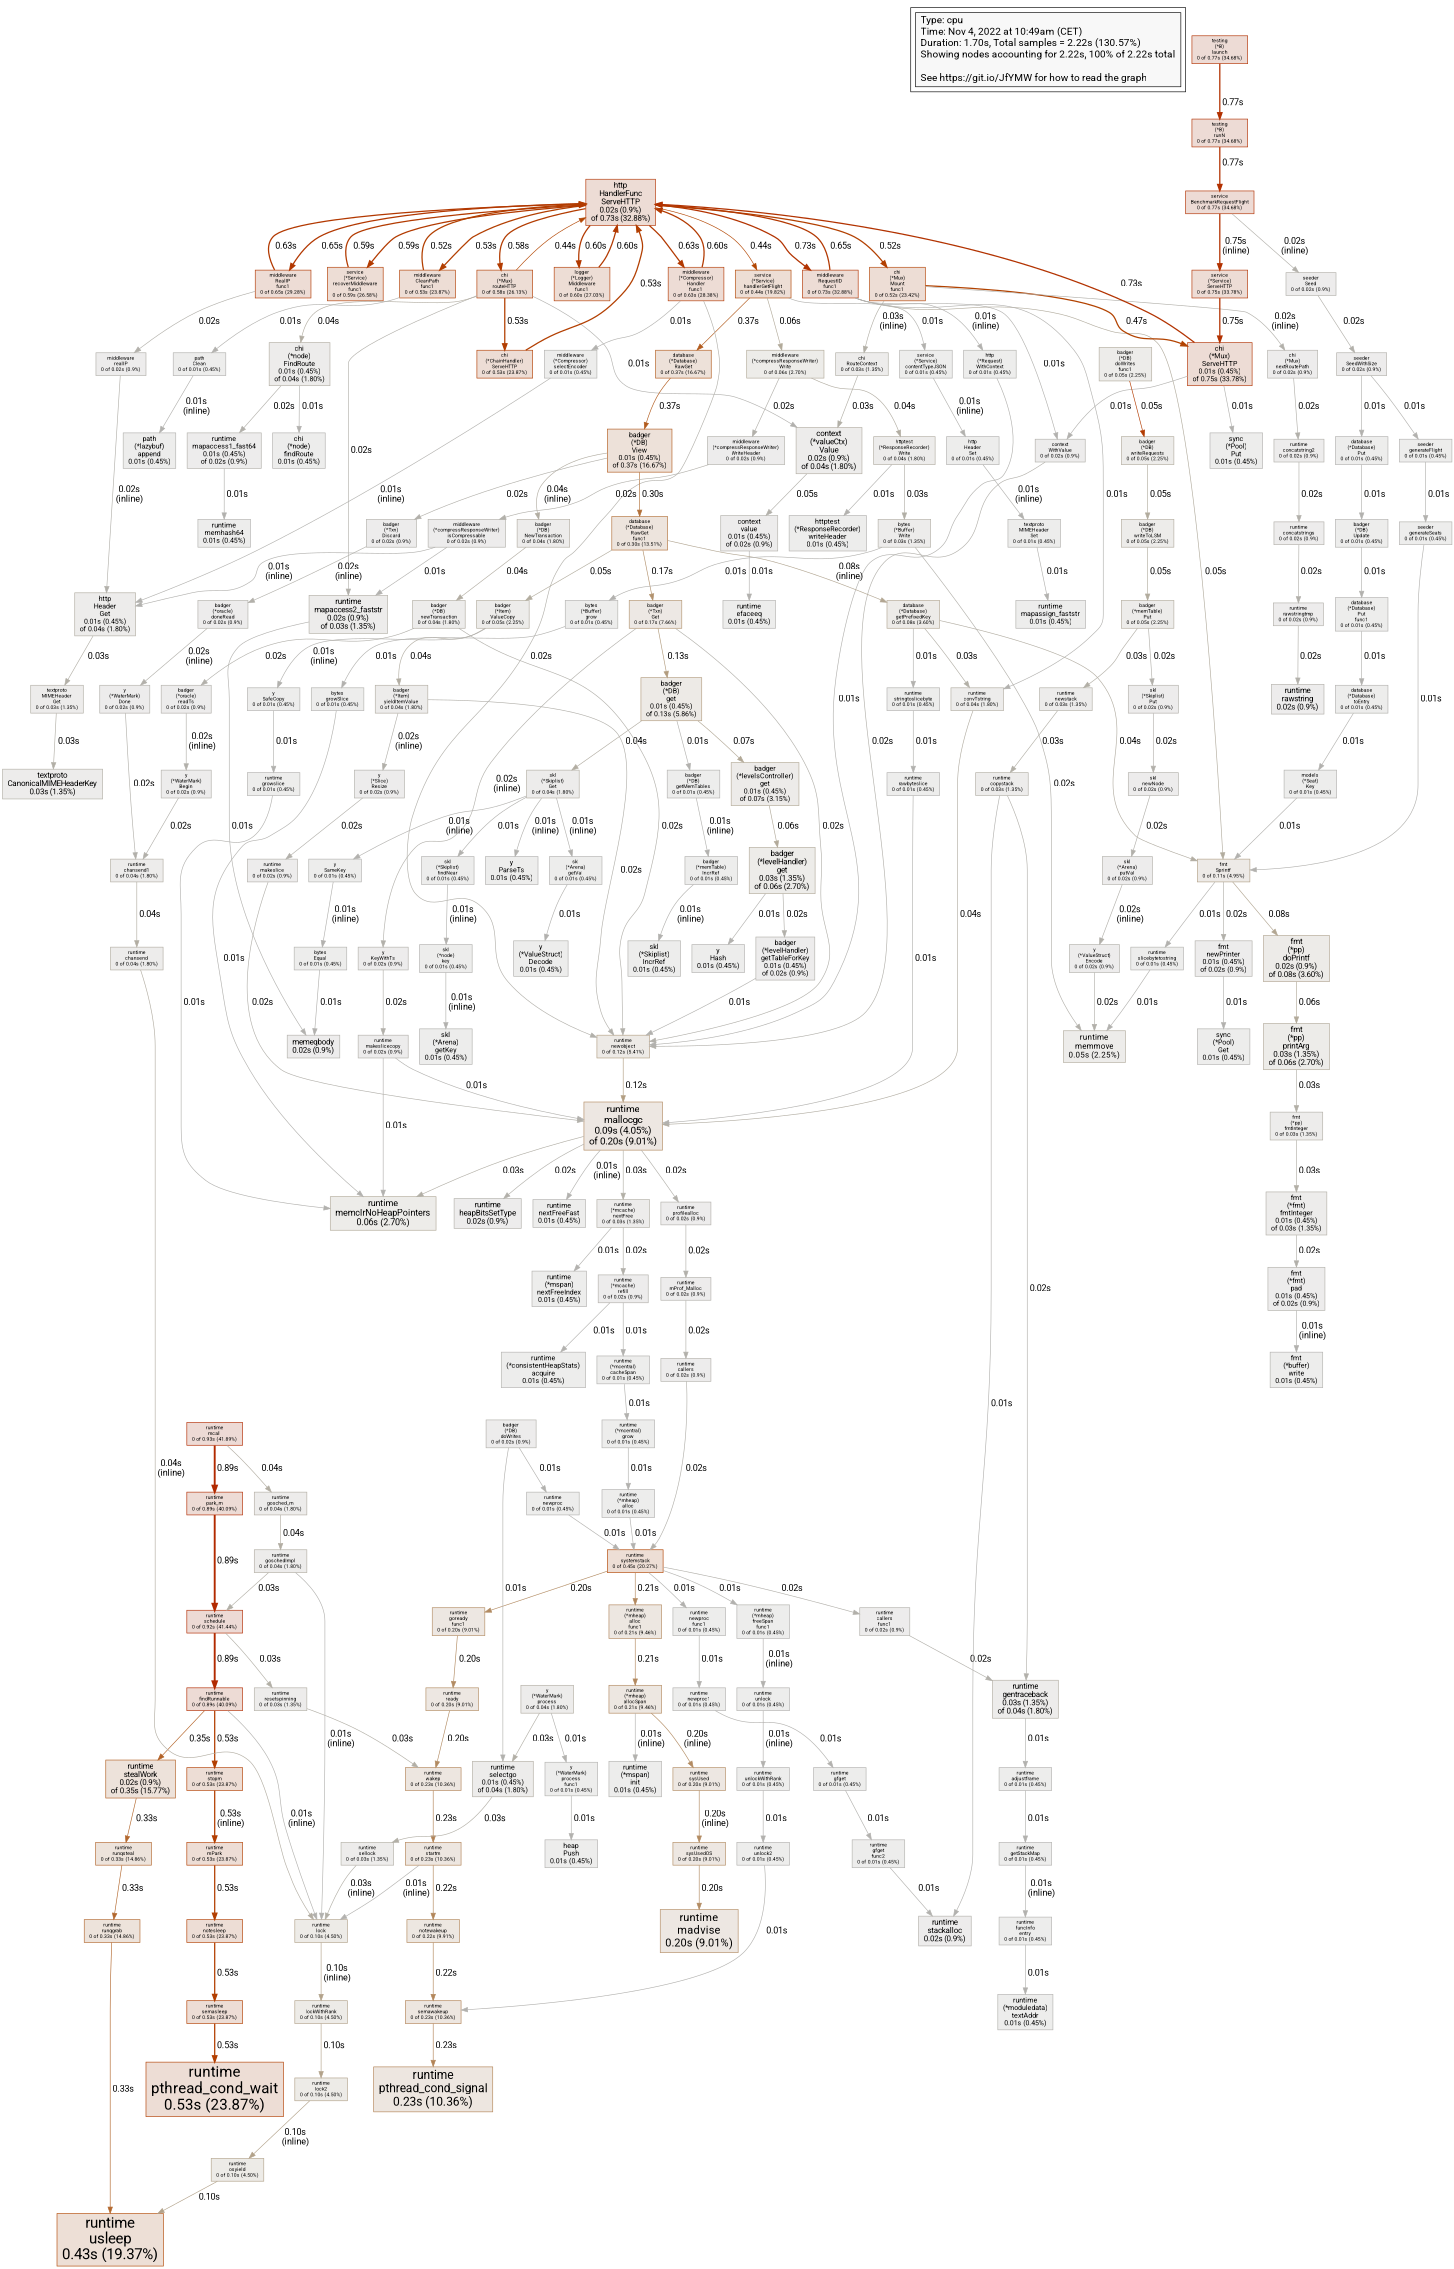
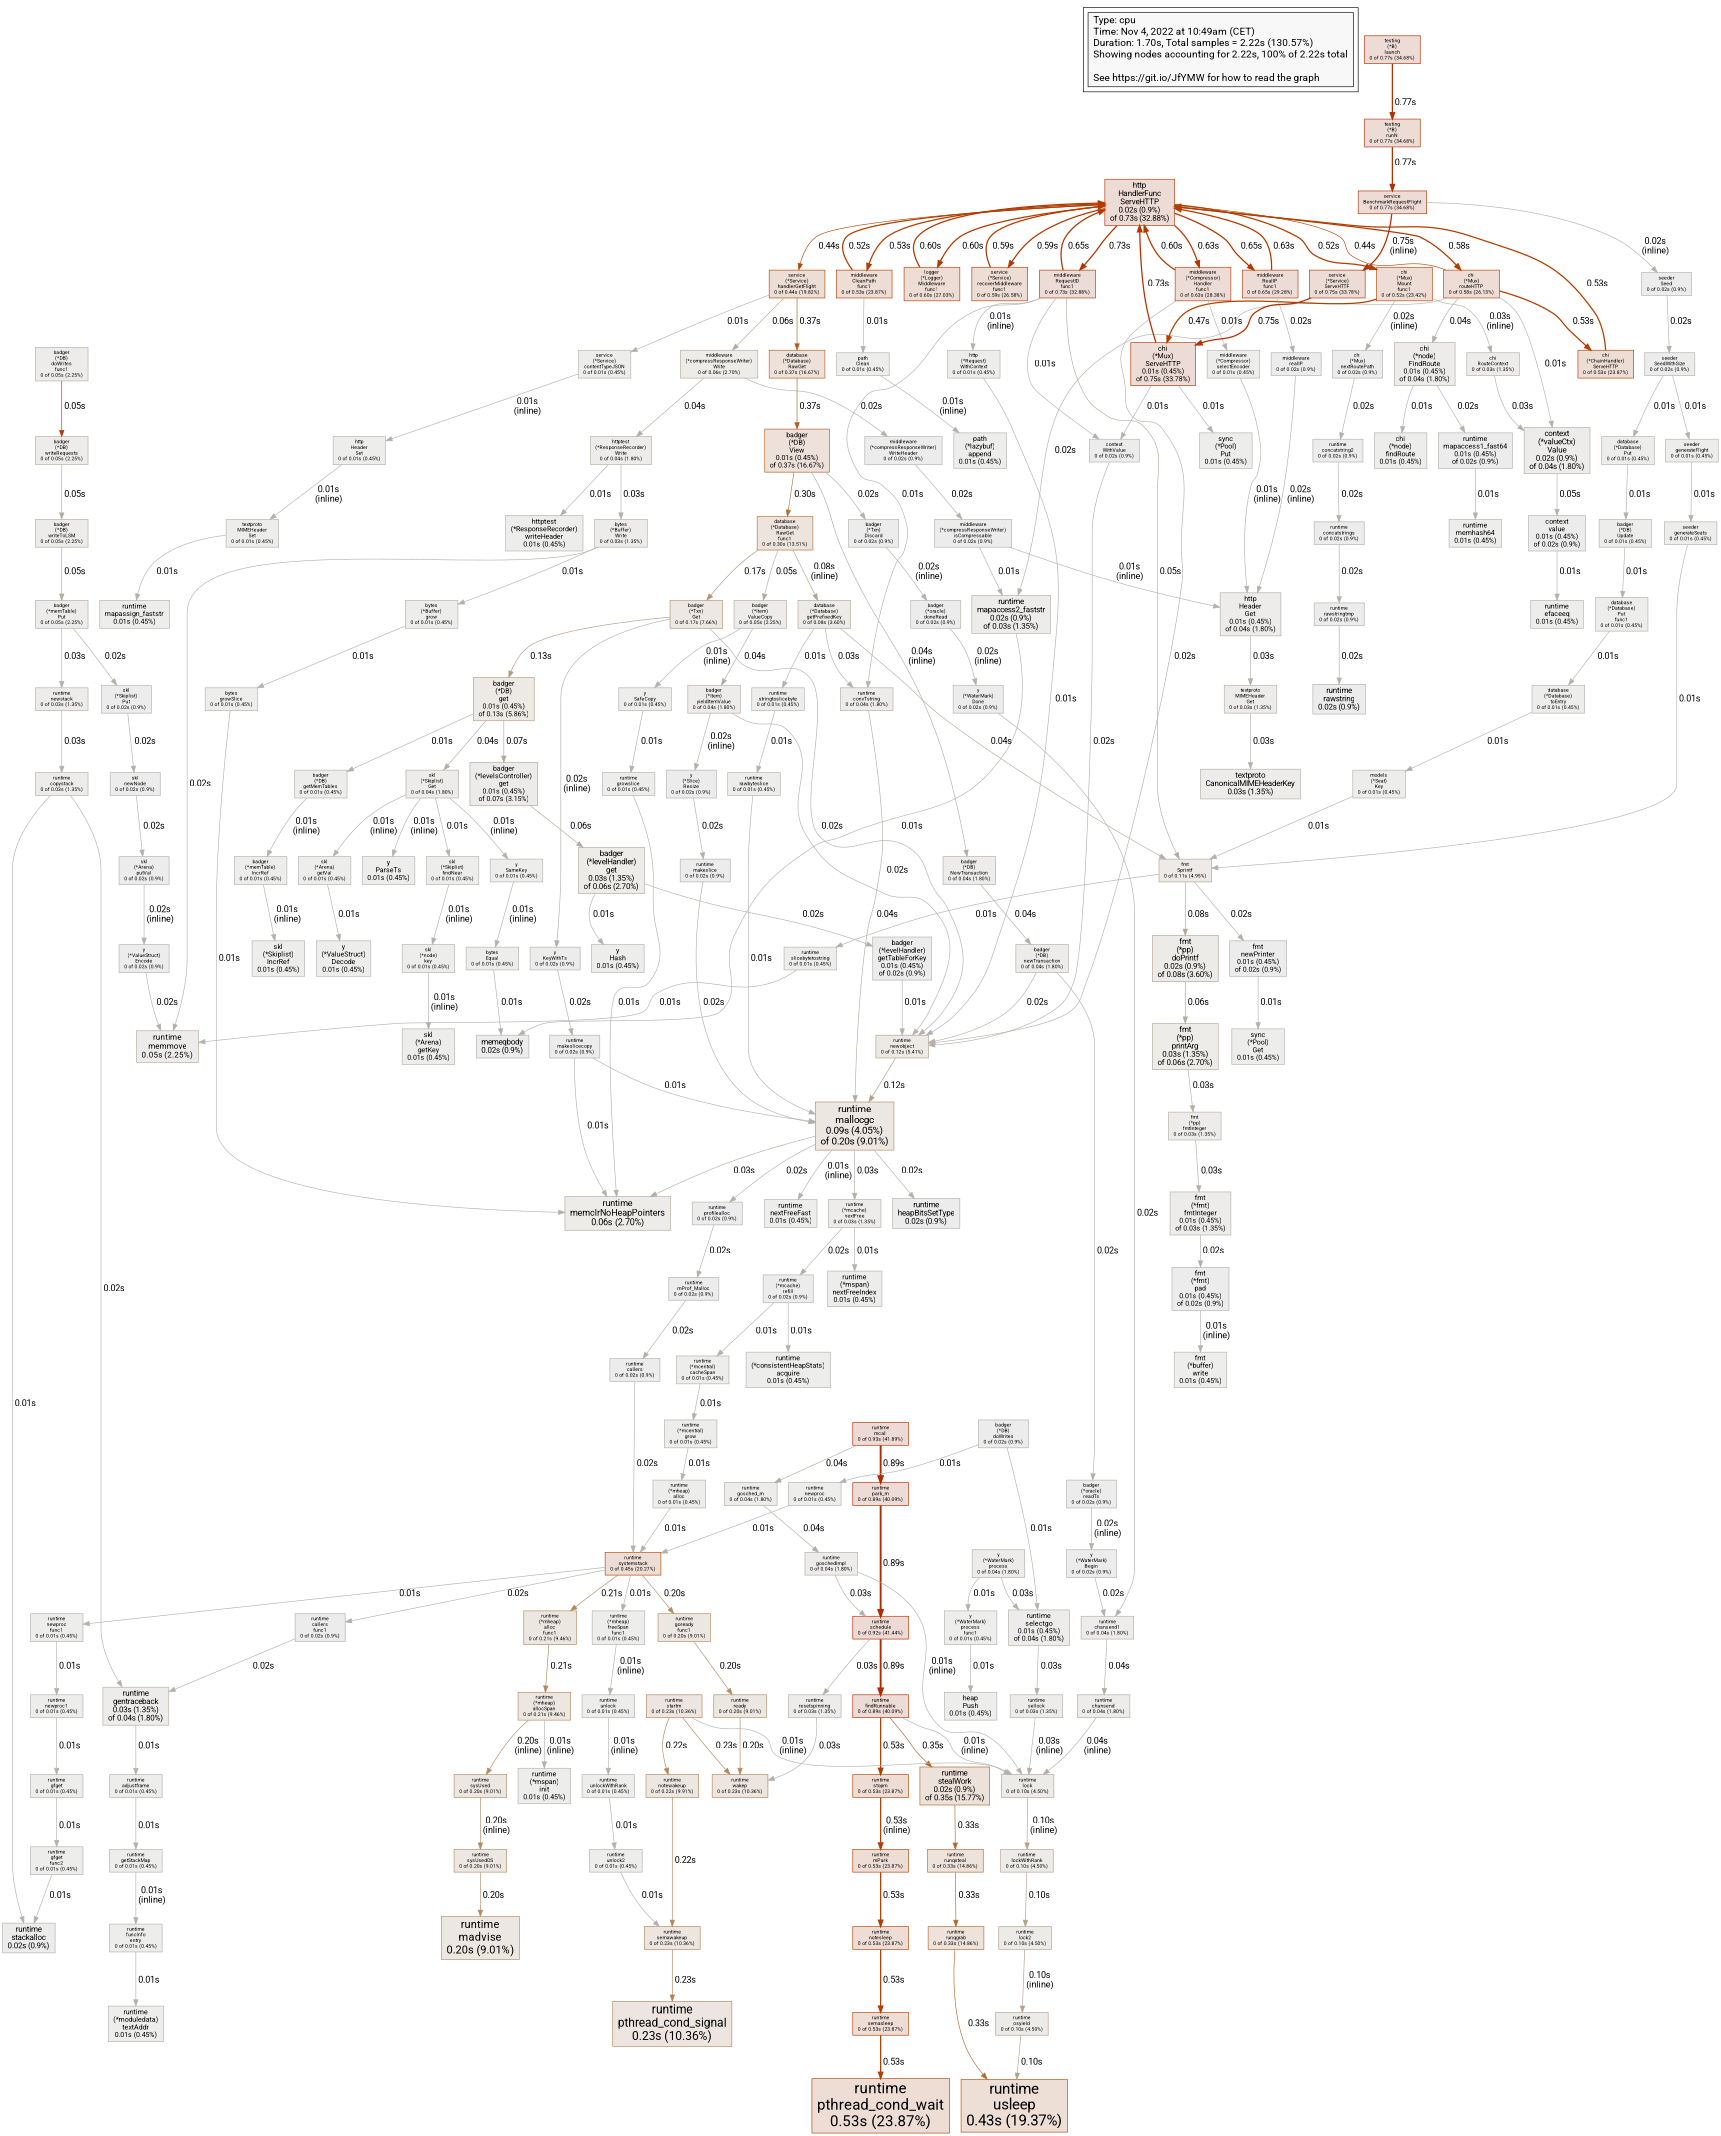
edge "runtime wakep 0 of 0.23s (10.36%)" -> "runtime startm 0 of 0.23s (10.36%)": reversed
